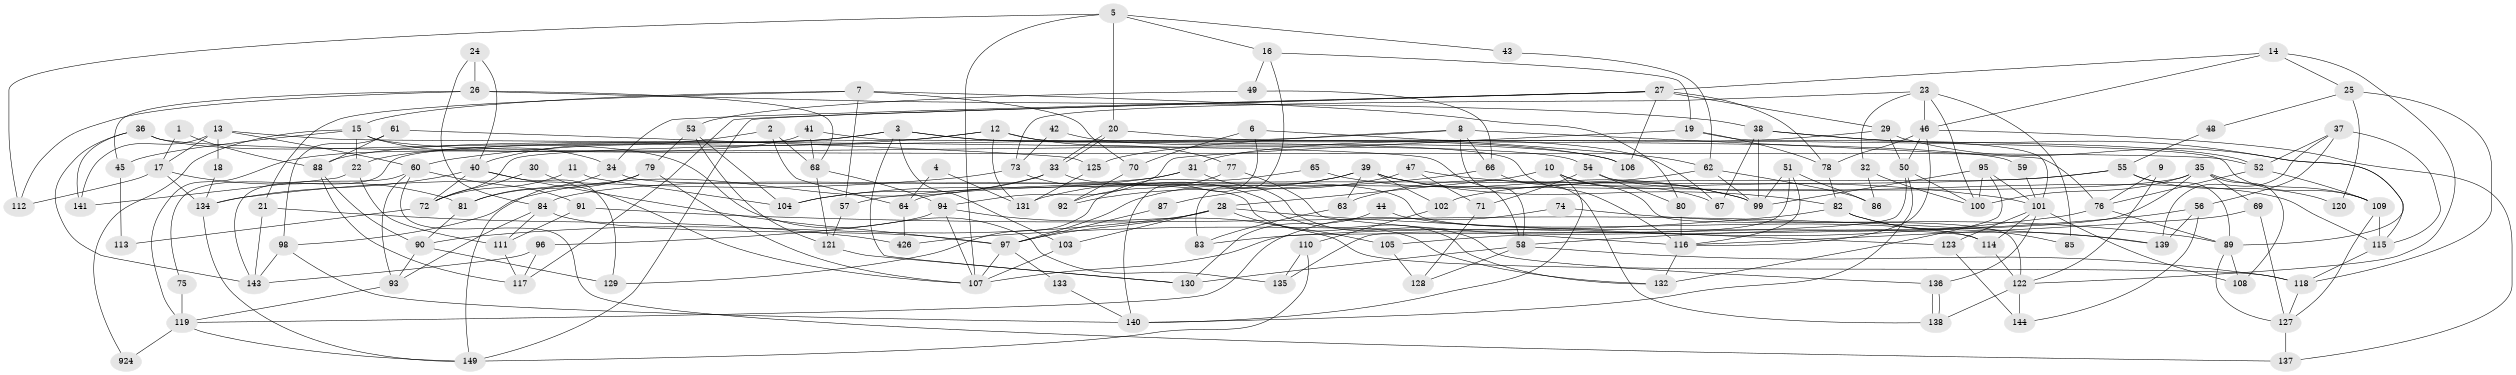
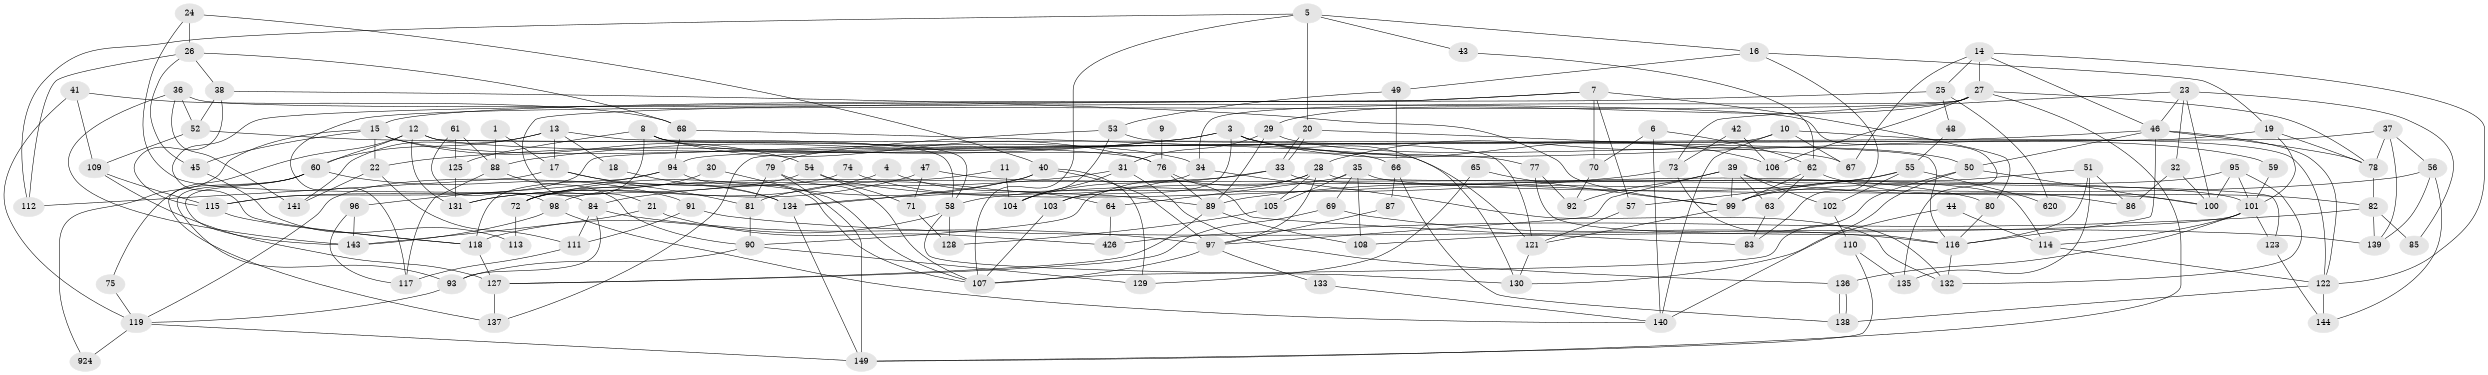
node "2": removed
edge "37" -- "52": now "37" -- "78"
edge "38" -- "67": now "14" -- "67"
edge "35" -- "109": removed
node "120": label "120" -> "620"
edge "99" -- "121": added
edge "9" -- "122": now "46" -- "122"
